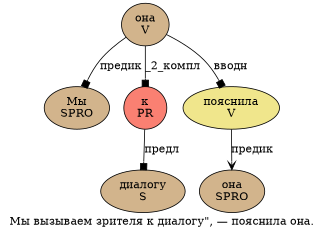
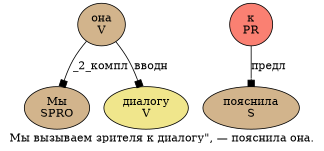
edge "она V" -> "к PR": removed, label "_2_компл"
edge "она V" -> "Мы SPRO": label "предик" -> "_2_компл"
node "пояснила V": label "пояснила V" -> "диалогу V"
node "диалогу S": label "диалогу S" -> "пояснила S"
node "она SPRO": removed
